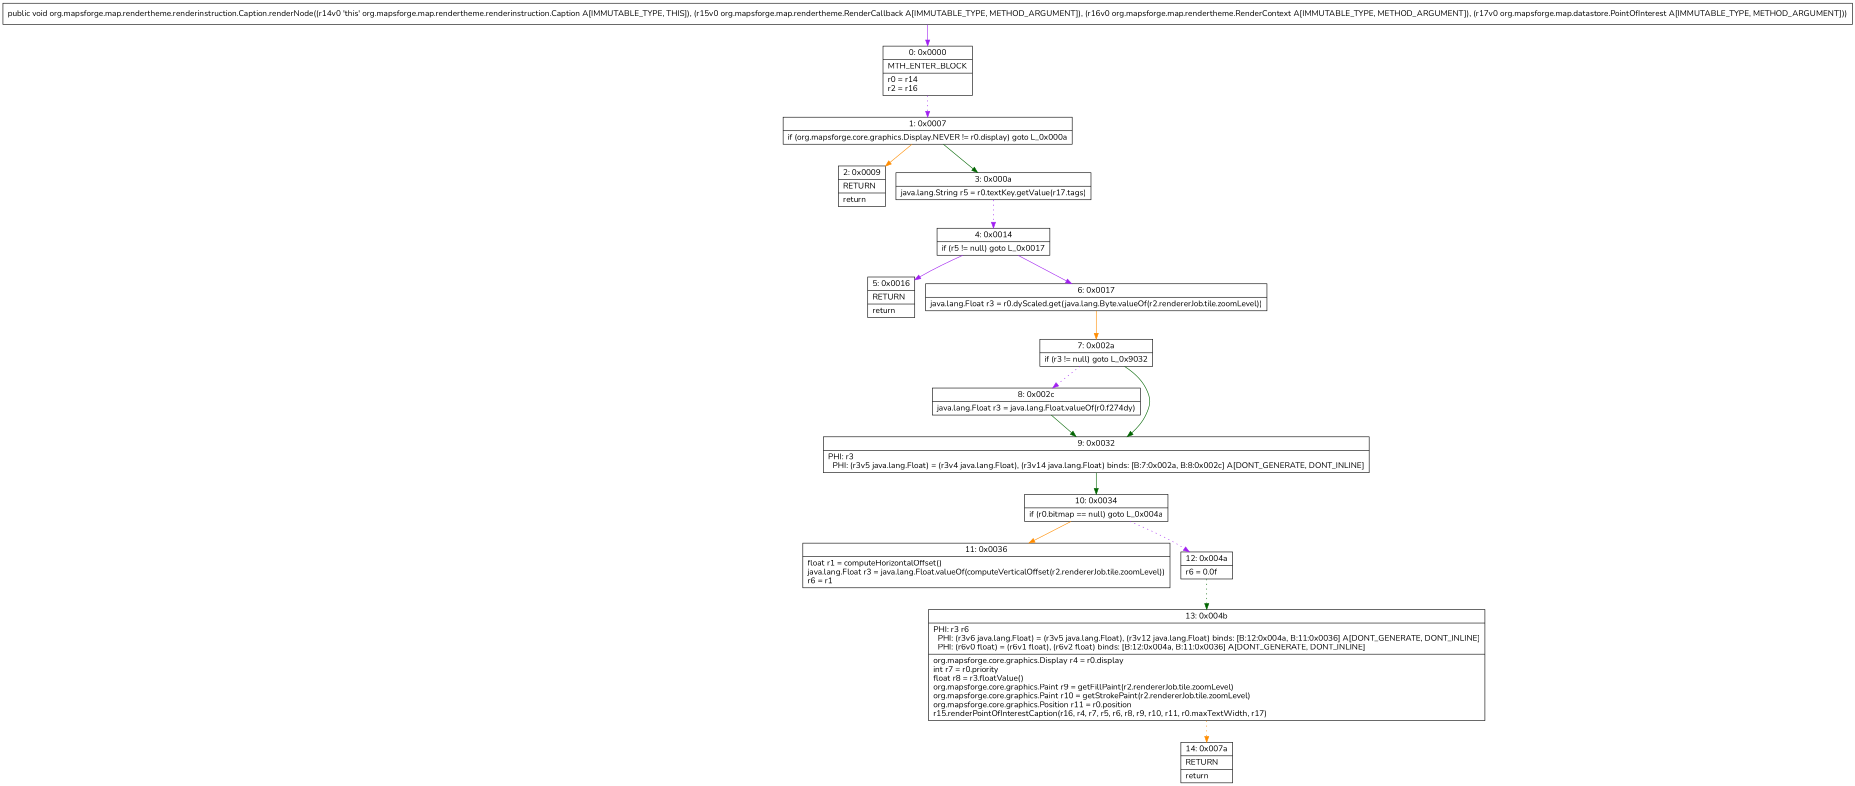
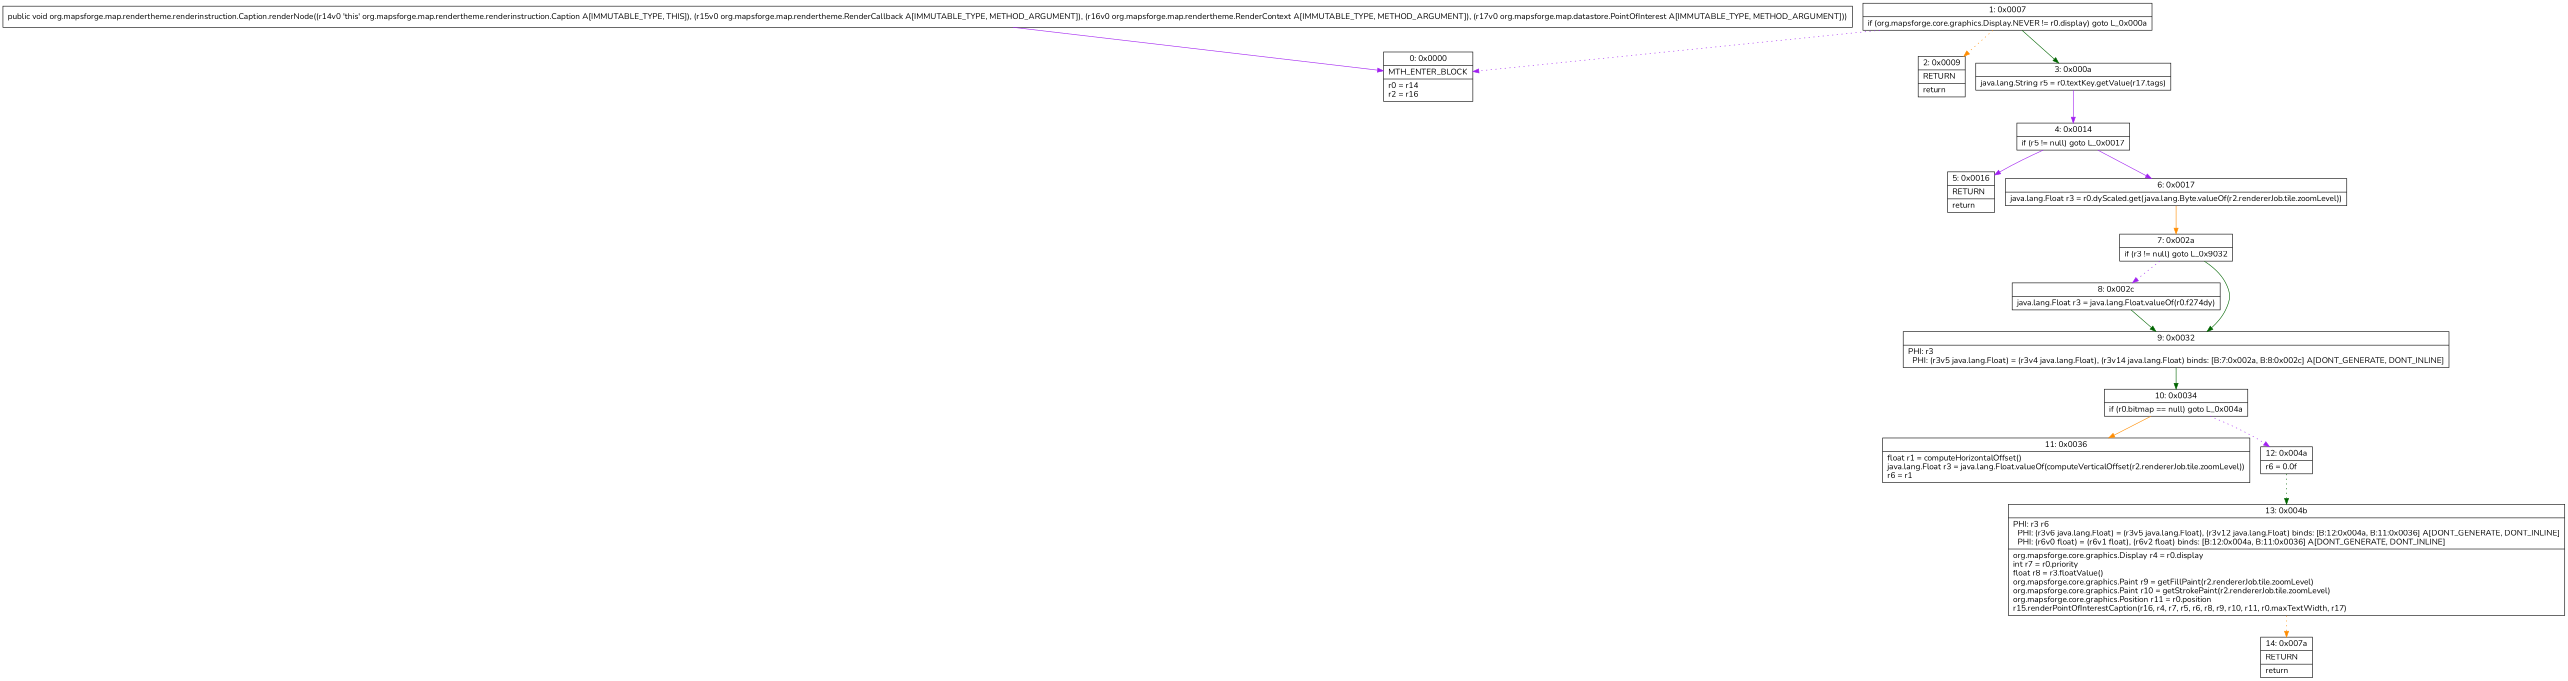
edge "0: 0x0000" -> "1: 0x0007": reversed
edge "1: 0x0007" -> "2: 0x0009": style solid -> dotted
edge "3: 0x000a" -> "4: 0x0014": style dotted -> solid
